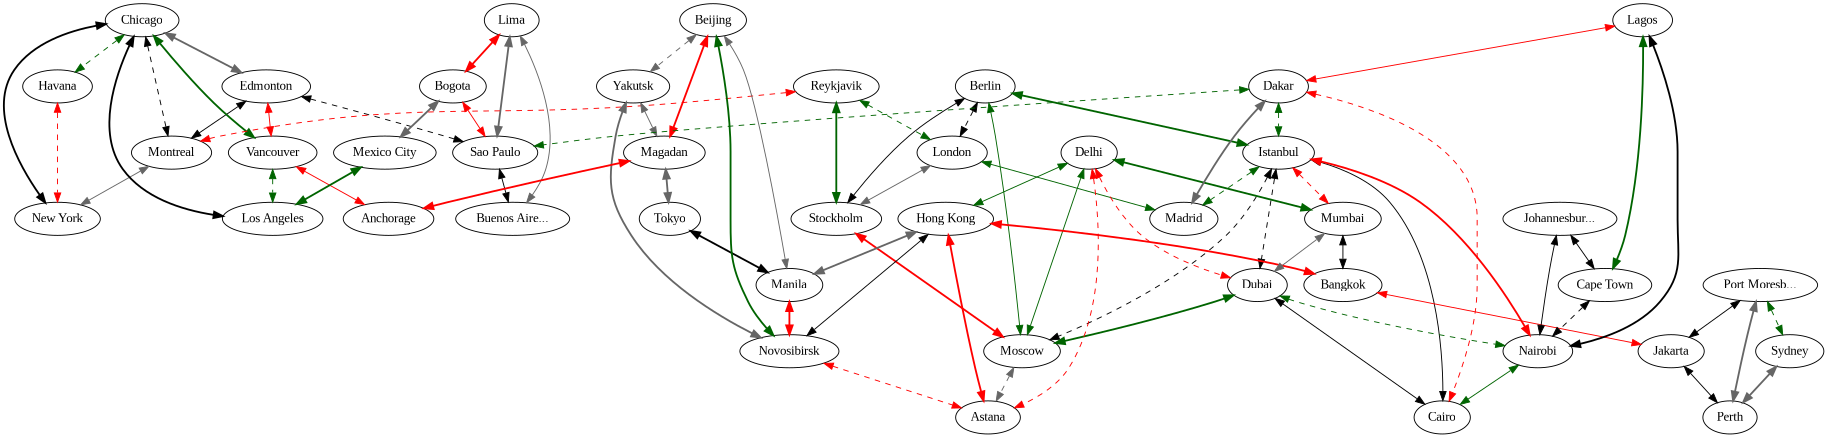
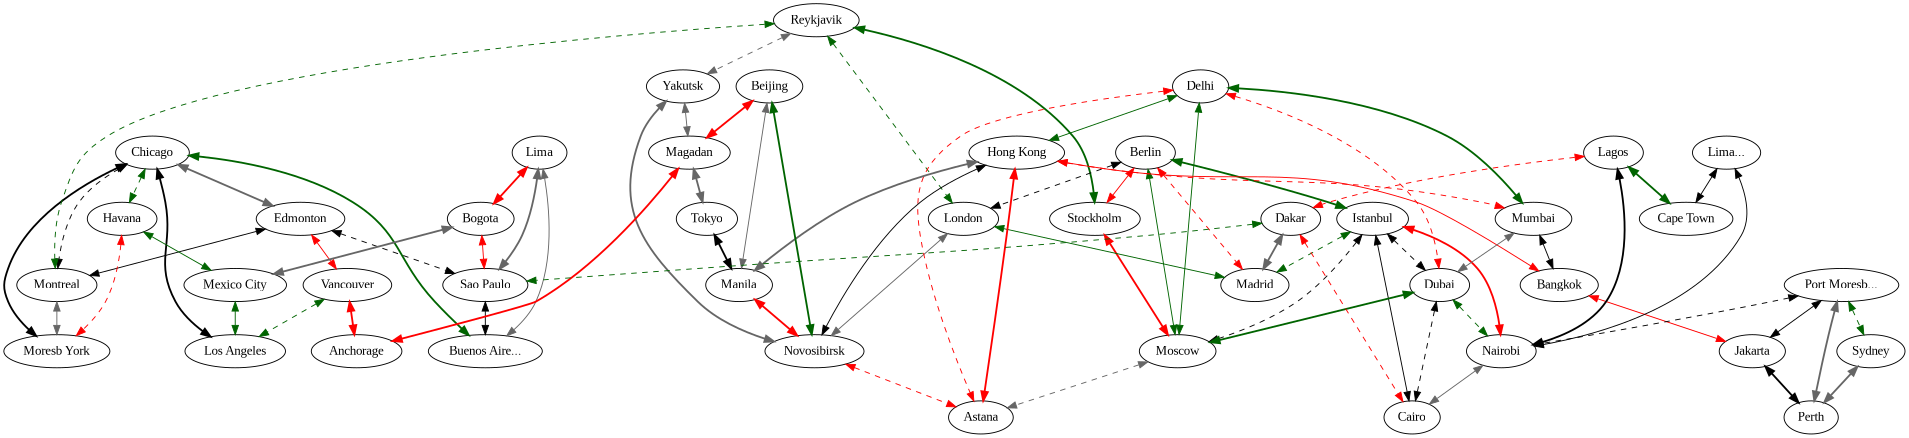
edge "Beijing" -- "Yakutsk": now "Reykjavik" -- "Yakutsk"
edge "Lagos" -- "Dakar": style solid -> dashed
edge "Chicago" -- "Vancouver": now "Chicago" -- "Buenos Aire..."
edge "Reykjavik" -- "Montreal": color red -> darkgreen
edge "Dakar" -- "Istanbul": removed
edge "Berlin" -- "Stockholm": color black -> red
edge "London" -- "Stockholm": now "London" -- "Novosibirsk"
edge "Istanbul" -- "Mumbai": now "Hong Kong" -- "Mumbai"
edge "Vancouver" -- "Anchorage": style solid -> bold
edge "Mexico City" -- "Los Angeles": style bold -> solid
node "New York": label "New York" -> "Moresb York"
edge "Berlin" -- "Madrid": added
node "Johannesbur...": label "Johannesbur..." -> "Lima..."
edge "Hong Kong" -- "Bangkok": style bold -> solid
edge "Havana" -- "Mexico City": added
edge "Cape Town" -- "Nairobi": now "Port Moresb..." -- "Nairobi"
edge "Dubai" -- "Cairo": style solid -> dashed
edge "Nairobi" -- "Cairo": color darkgreen -> gray40
edge "Jakarta" -- "Perth": style solid -> bold
